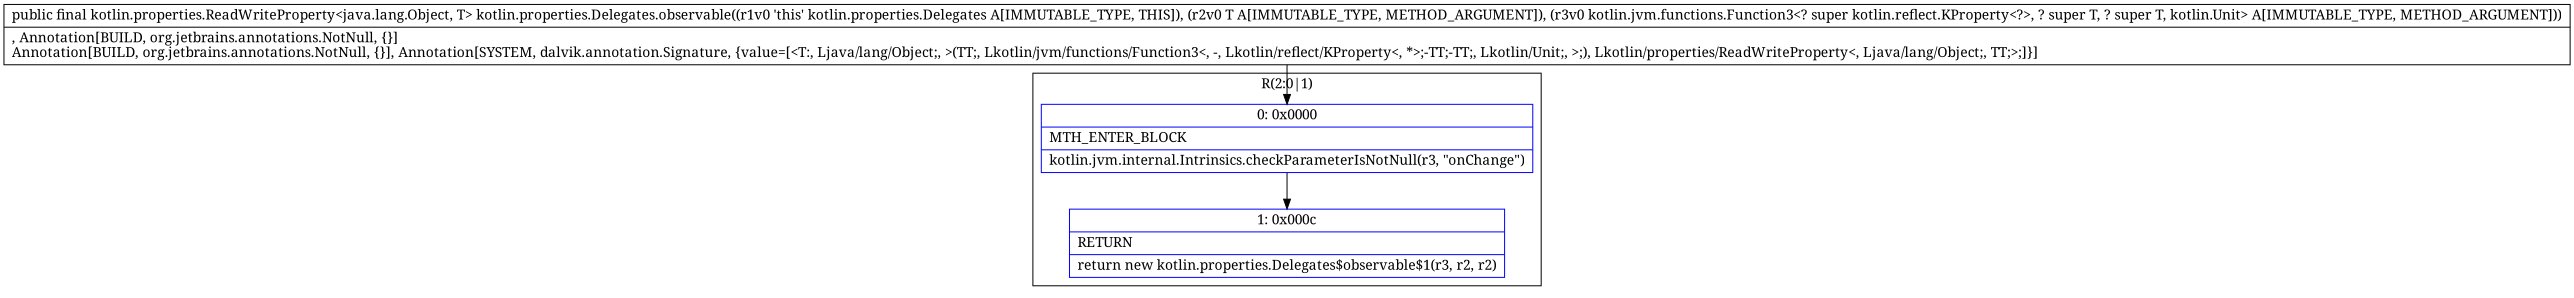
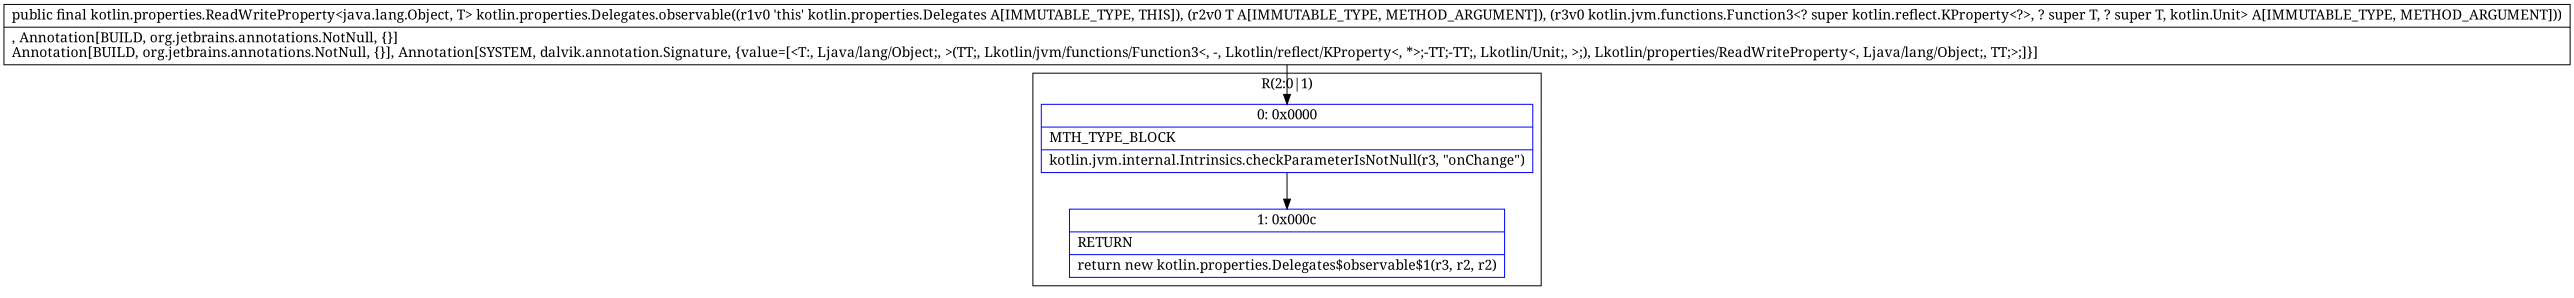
node "0: 0x0000": text "MTH_ENTER_BLOCK" -> "MTH_TYPE_BLOCK"
